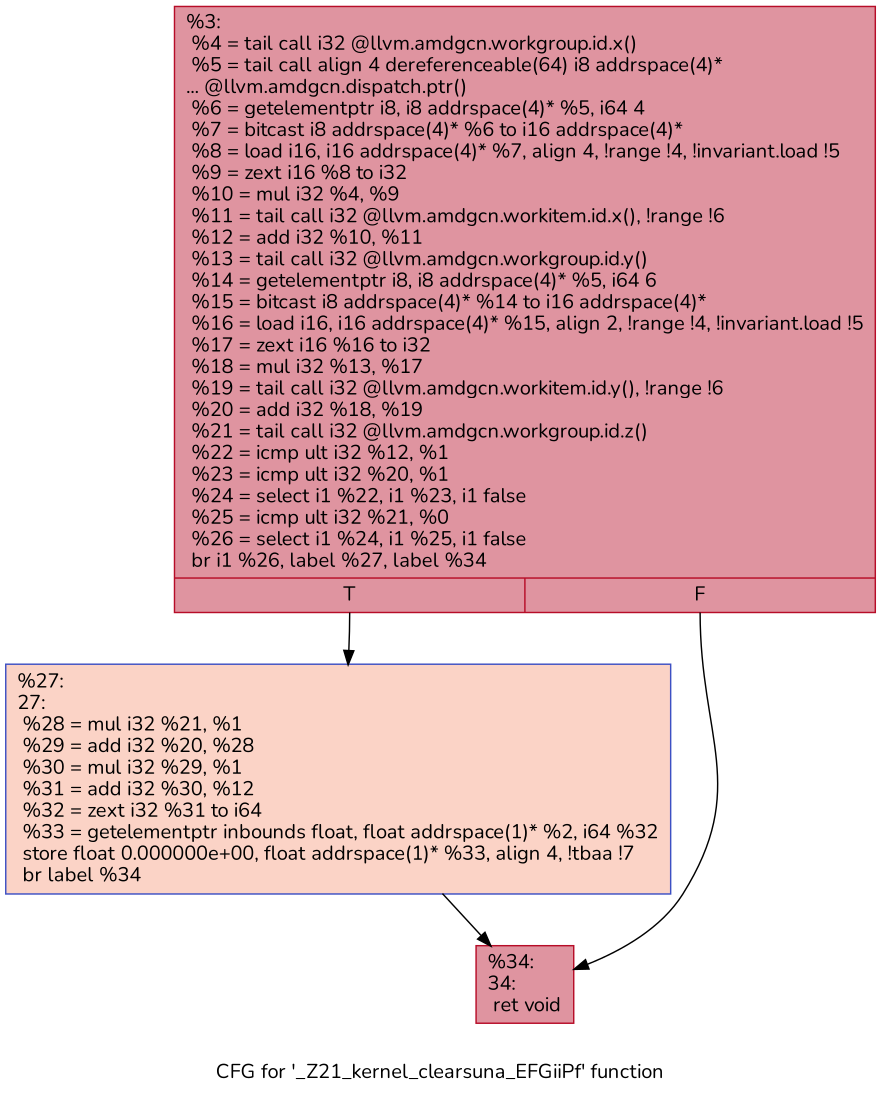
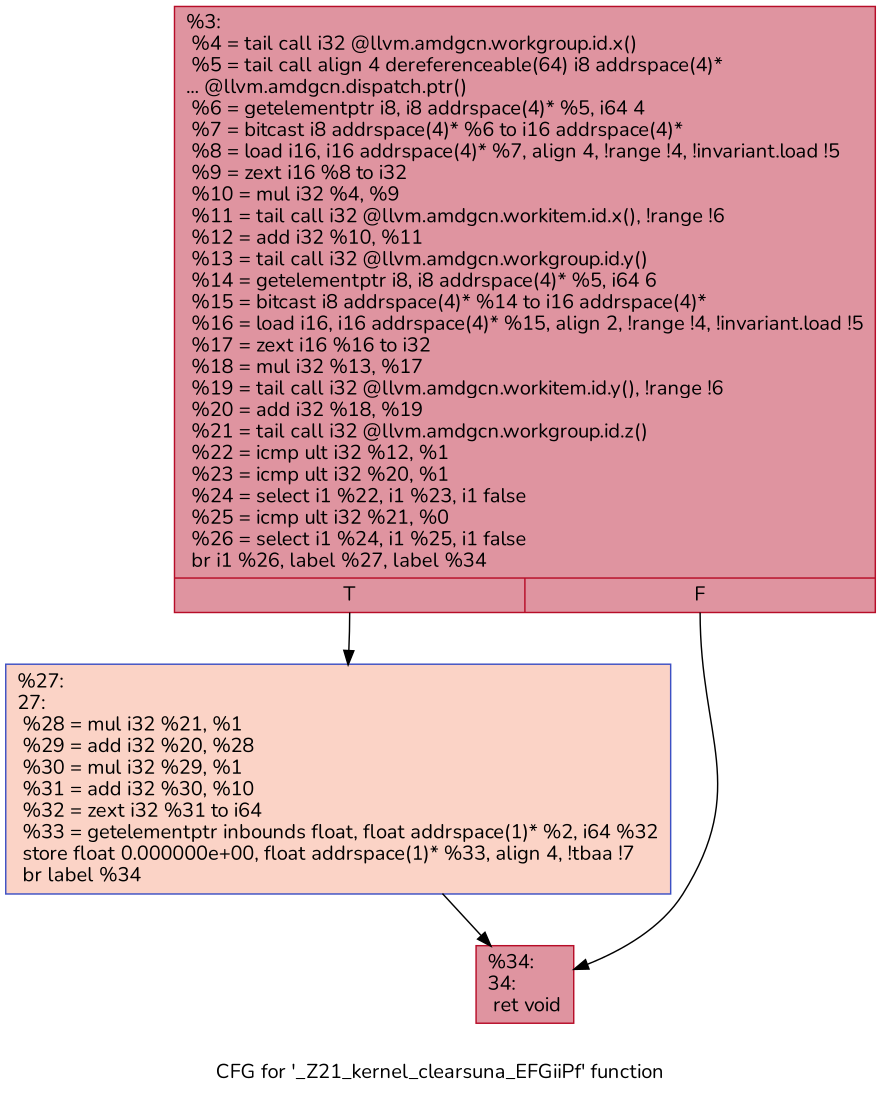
node "%27:": text "%31 = add i32 %30, %12" -> "%31 = add i32 %30, %10"
